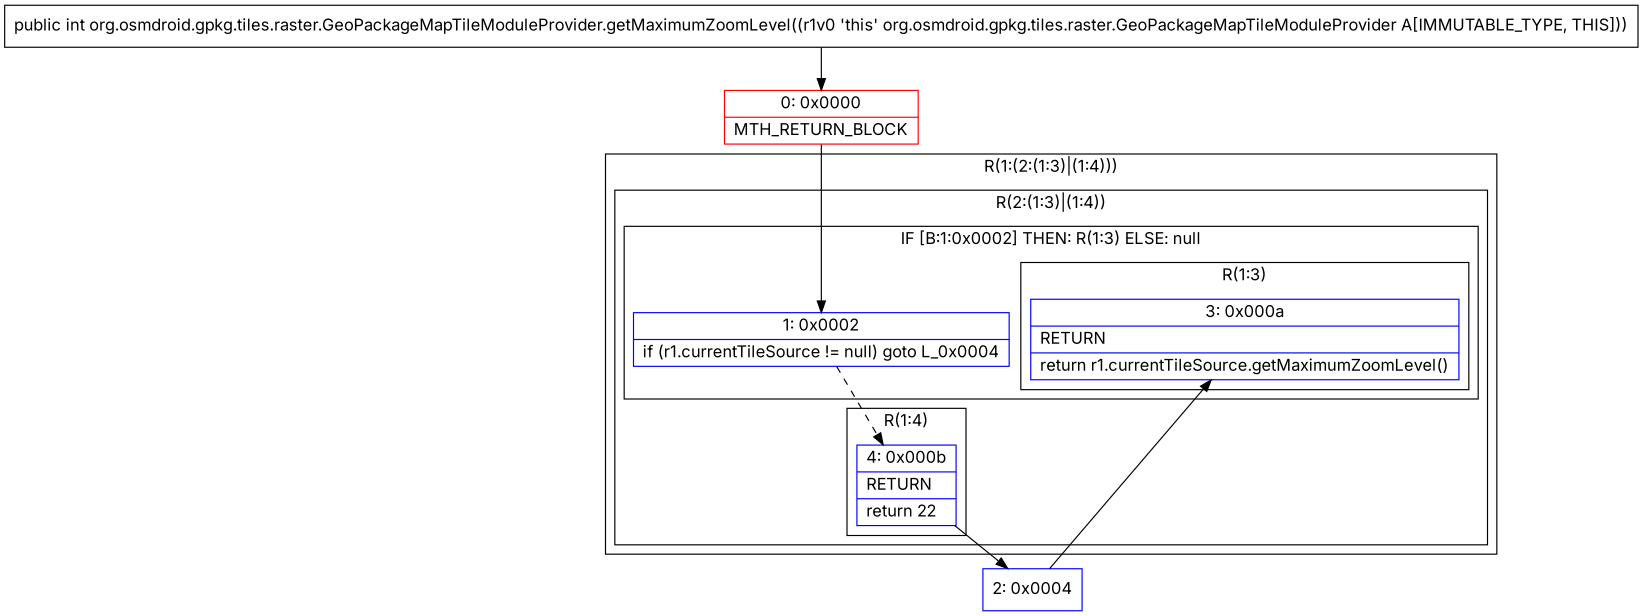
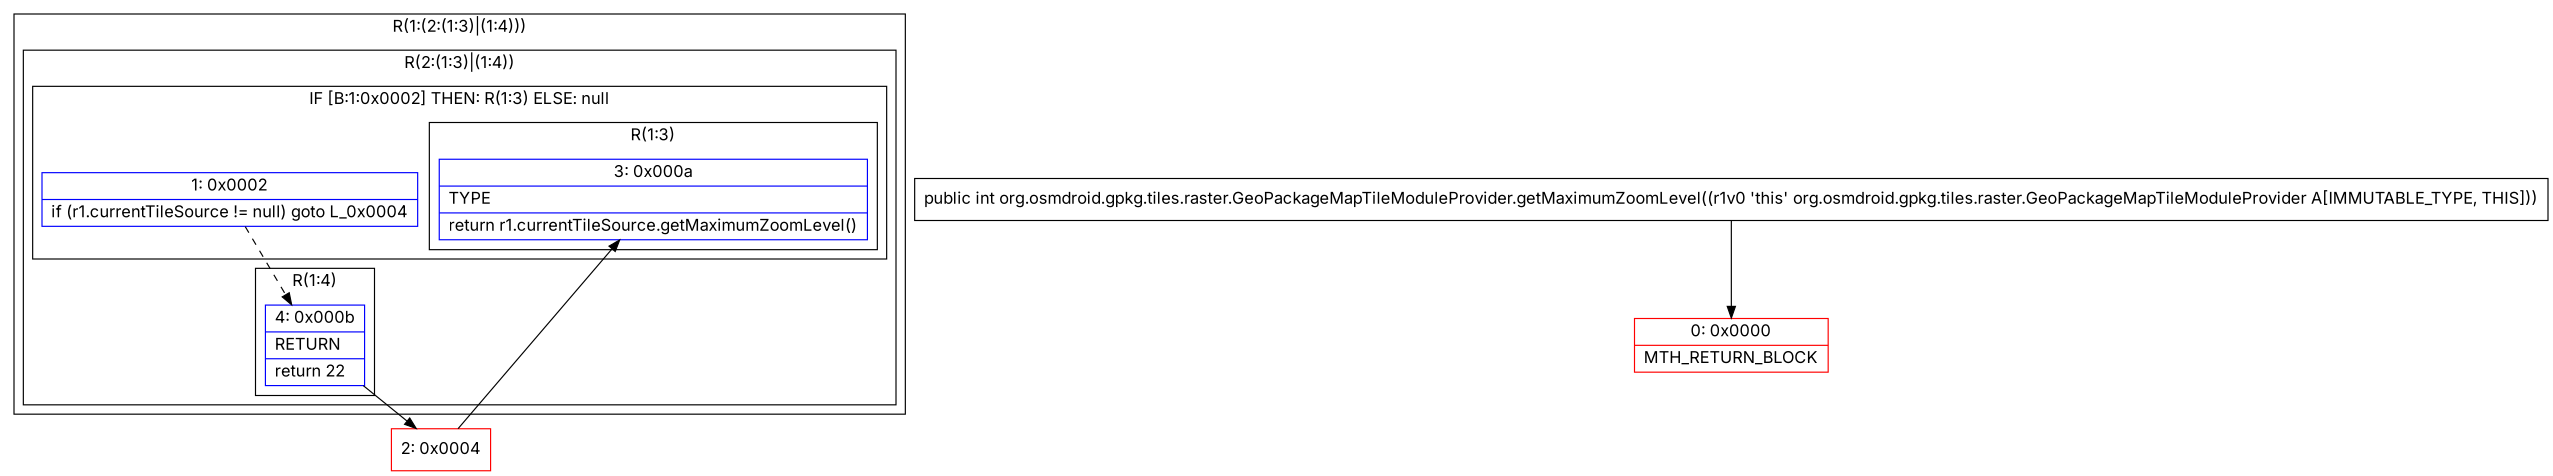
edge "0: 0x0000" -> "1: 0x0002": removed
node "3: 0x000a": text "RETURN" -> "TYPE"
node "2: 0x0004": color blue -> red
